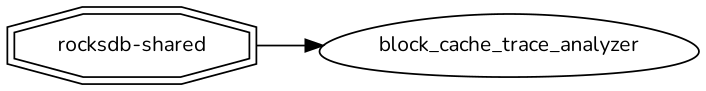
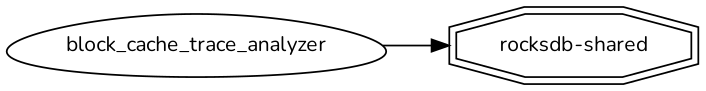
edge "rocksdb-shared" -> "block_cache_trace_analyzer": reversed
